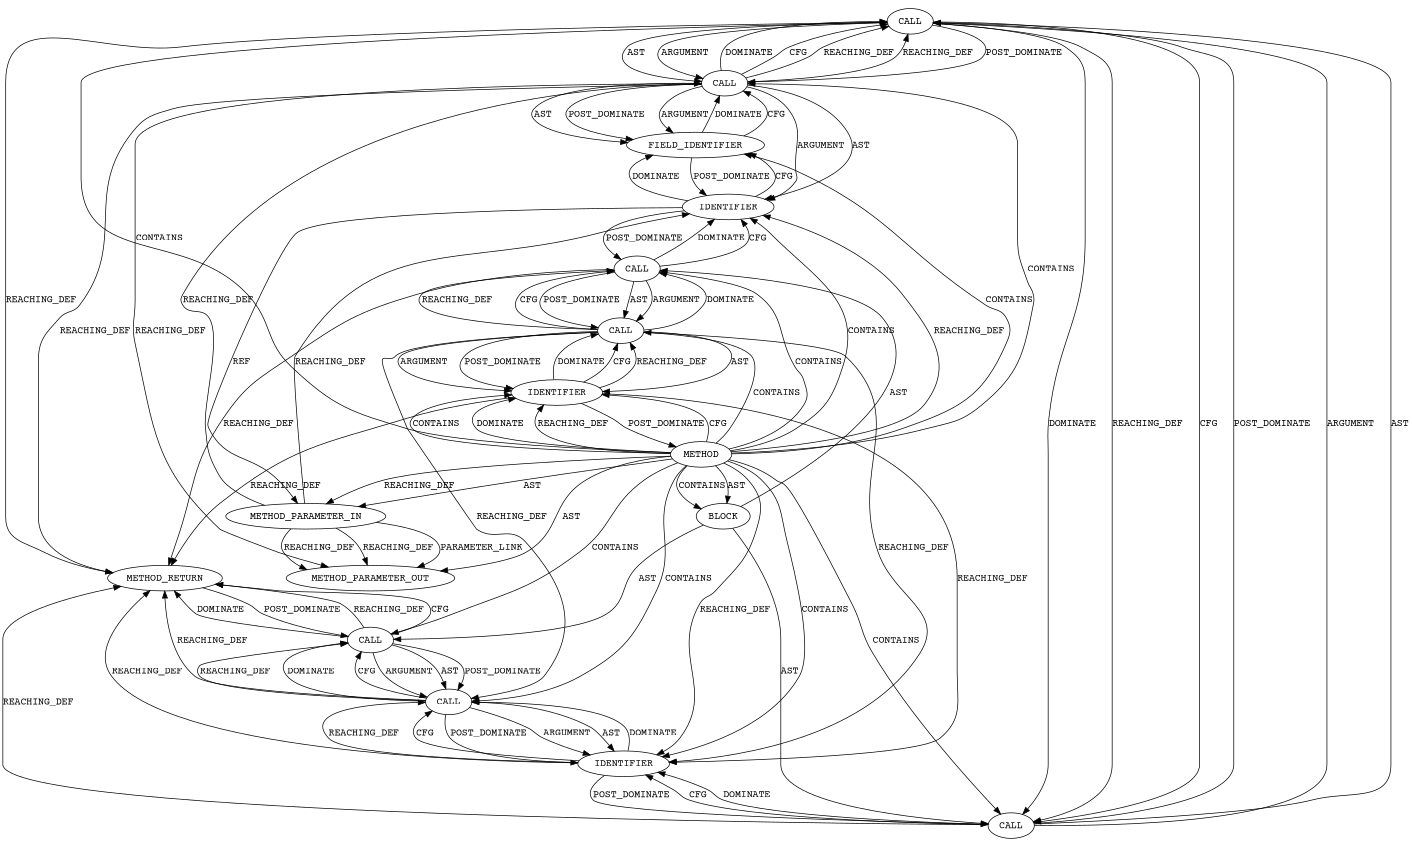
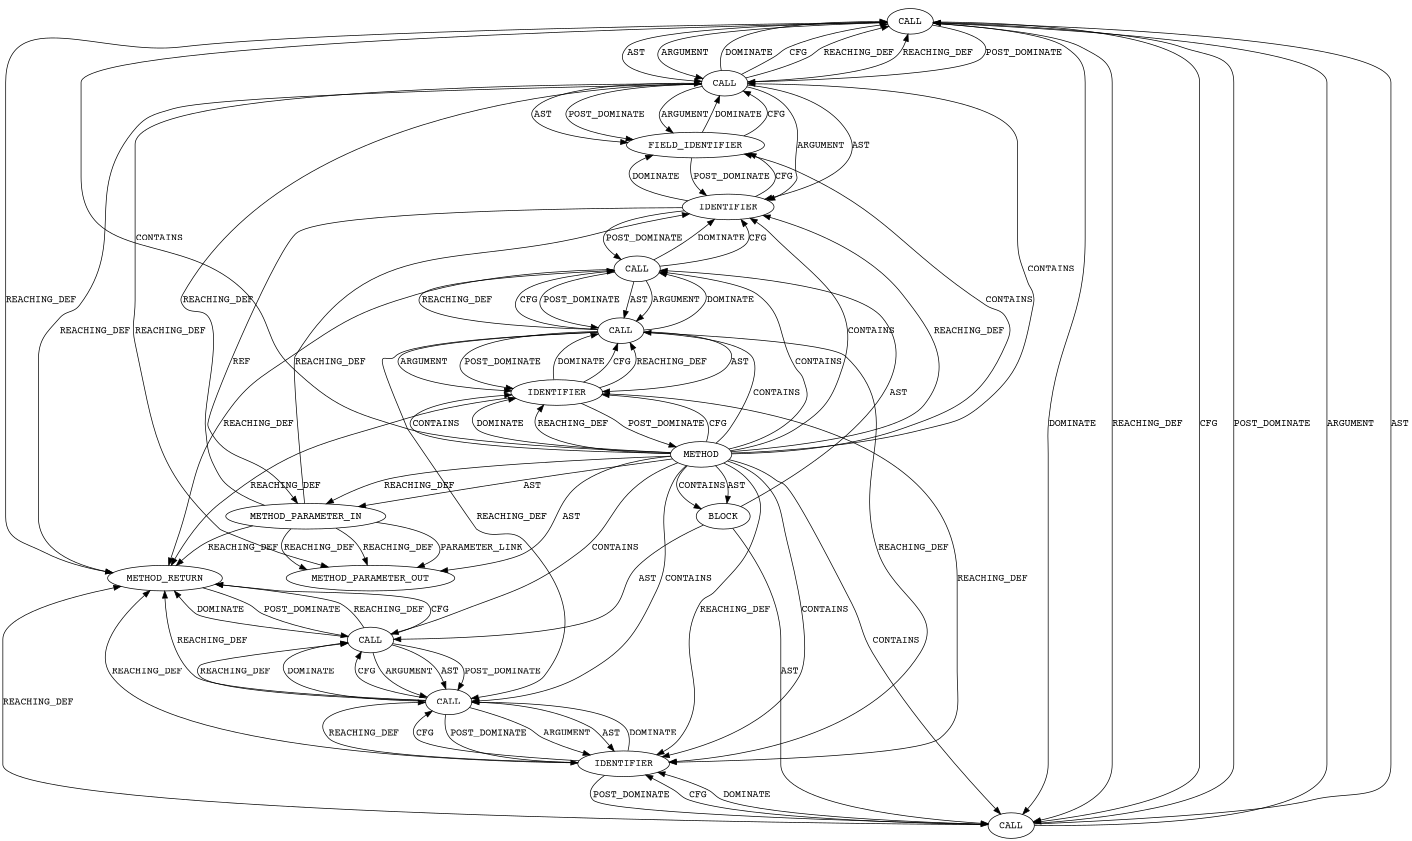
edge "METHOD_PARAMETER_IN" -> "METHOD_RETURN": added, label "REACHING_DEF"
